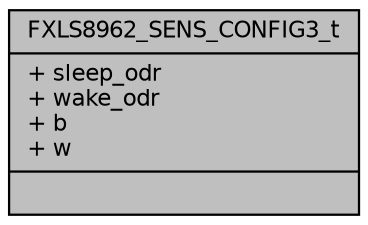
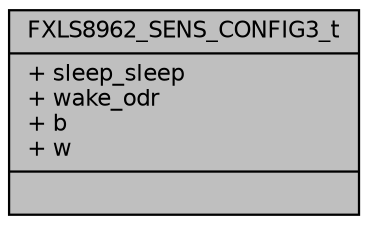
node "FXLS8962_SENS_CONFIG3_t": text "+ sleep_odr" -> "+ sleep_sleep"
